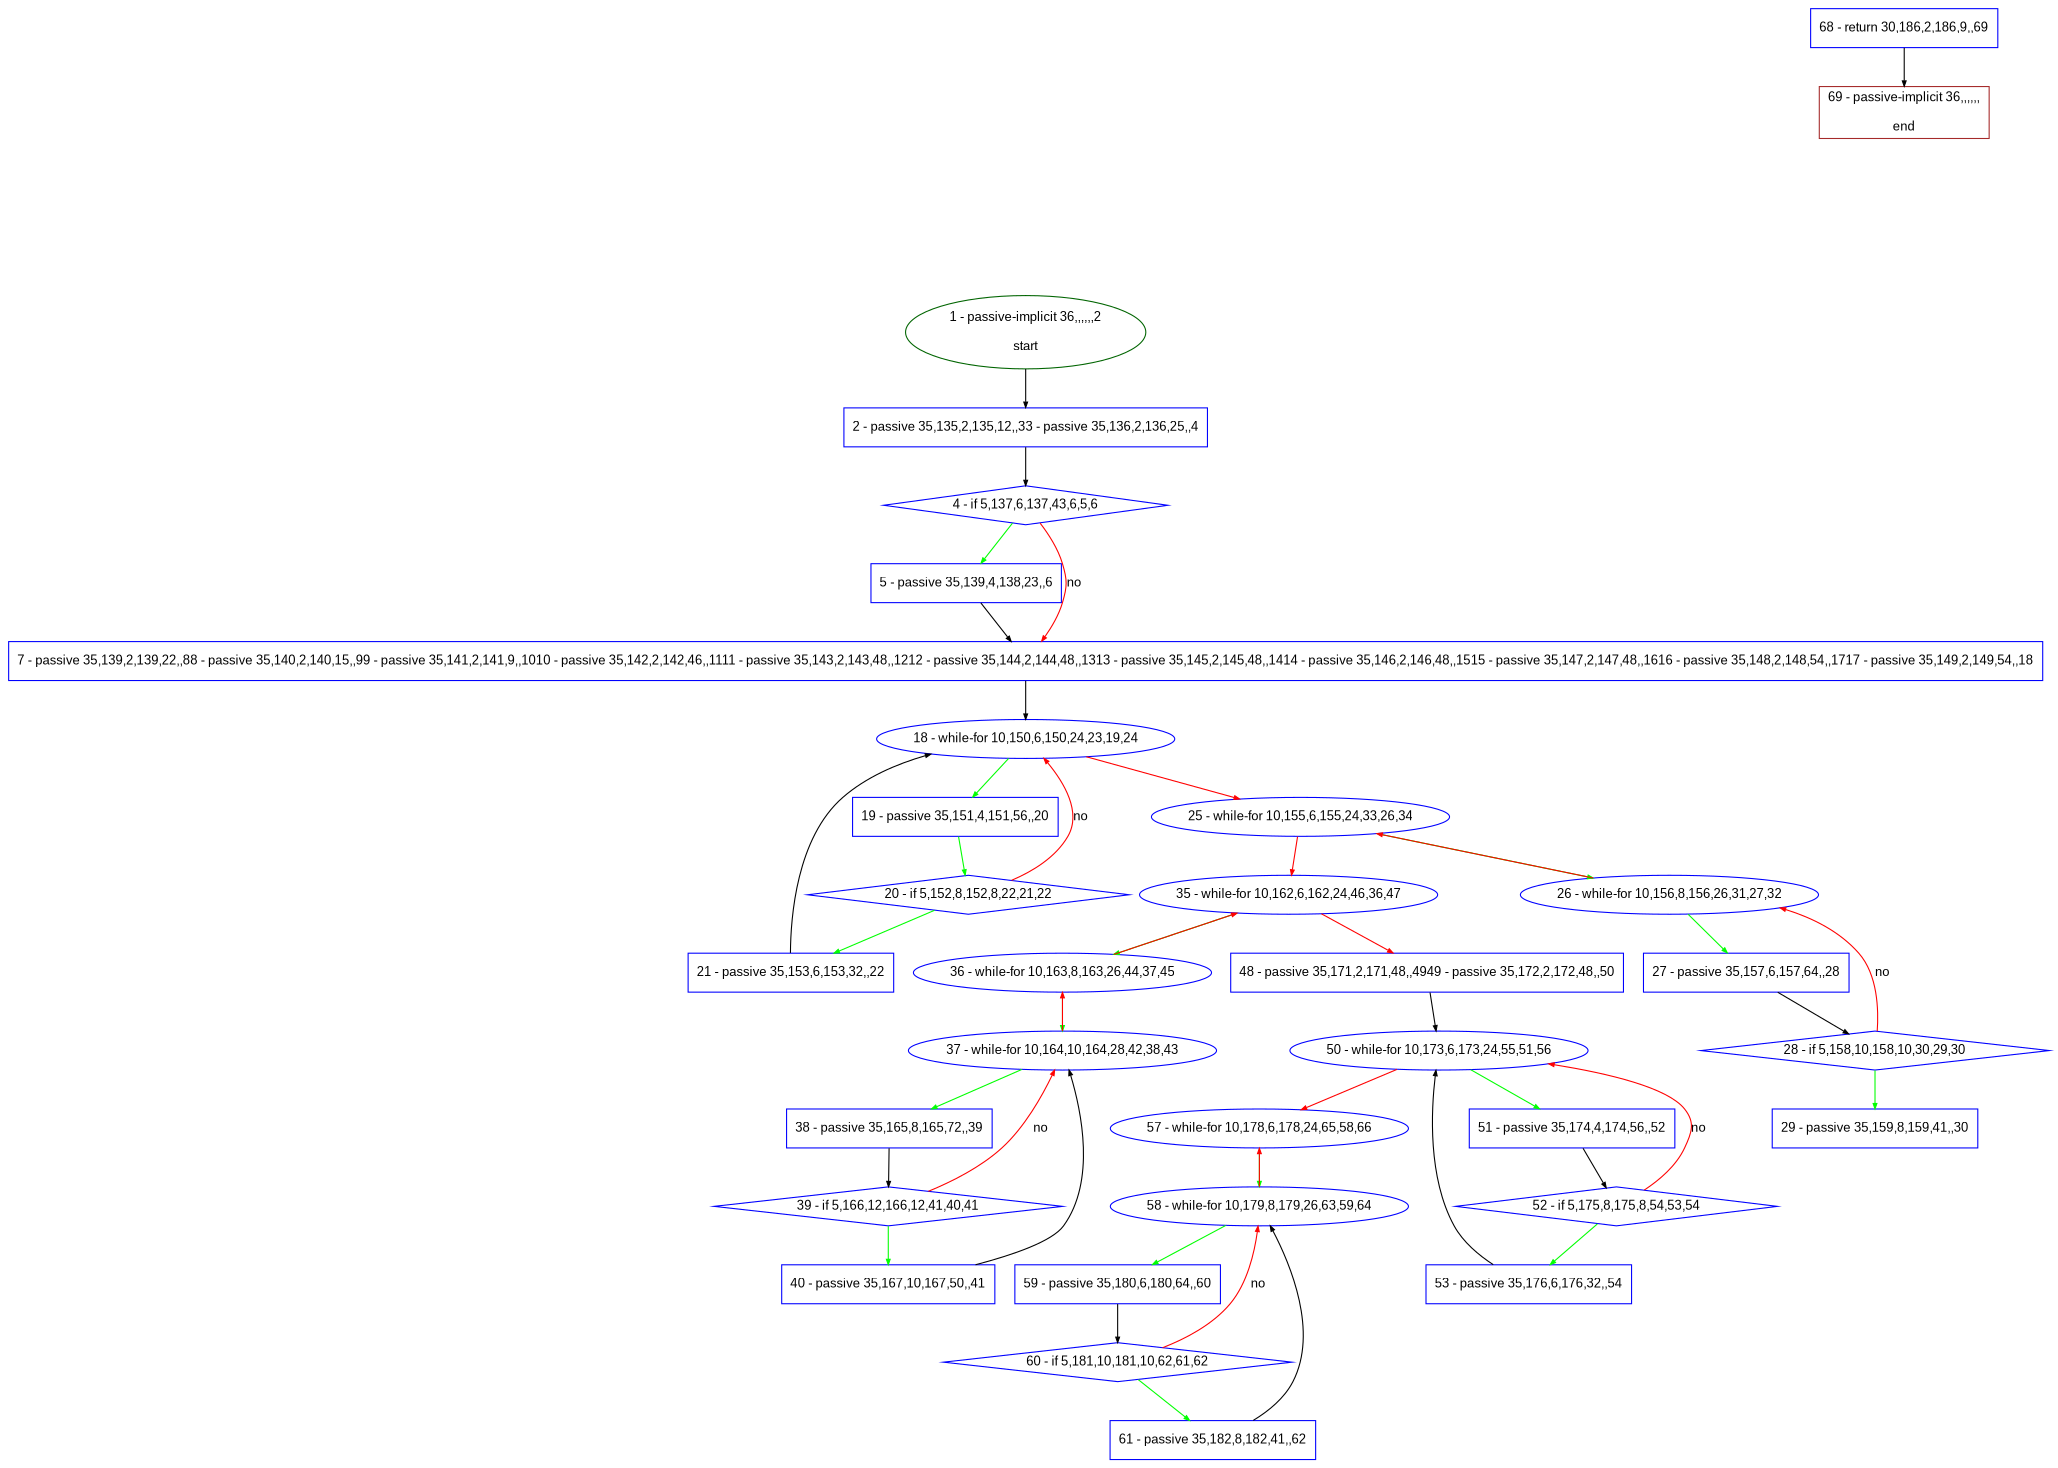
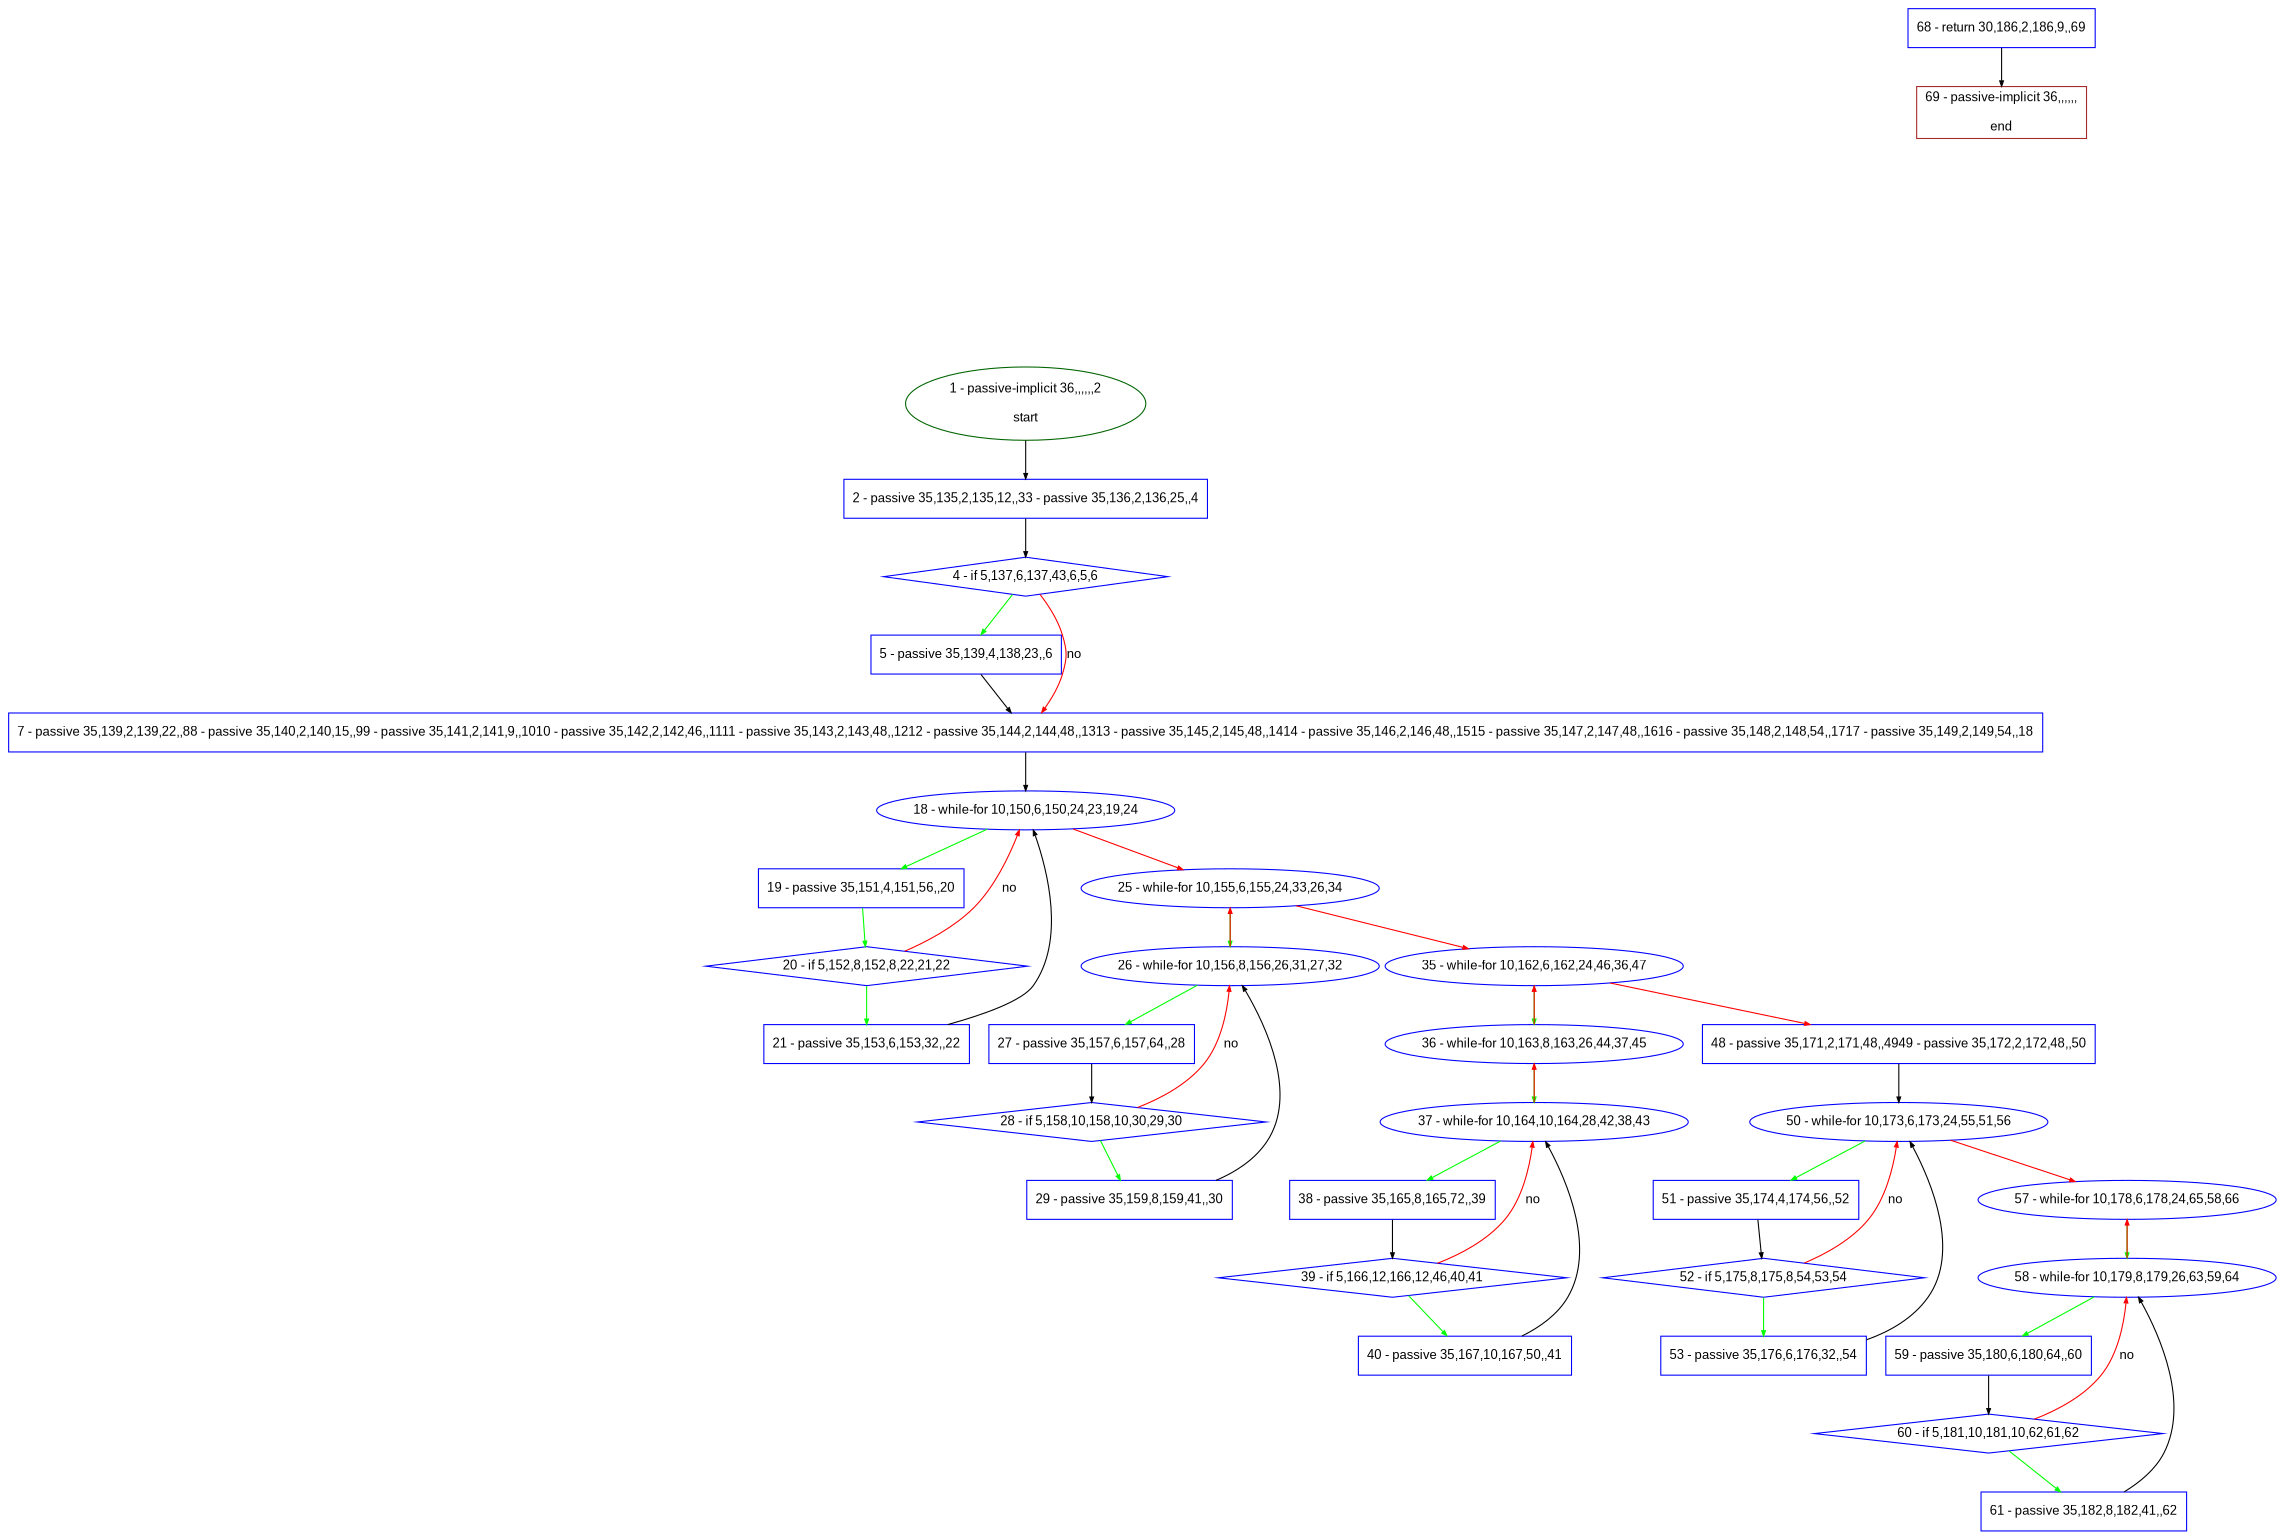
edge "29 - passive 35,159,8,159,41,,30" -> "26 - while-for 10,156,8,156,26,31,27,32": added
node "39 - if 5,166,12,166,12,41,40,41": label "39 - if 5,166,12,166,12,41,40,41" -> "39 - if 5,166,12,166,12,46,40,41"
